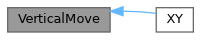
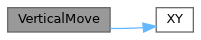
edge "XY" -> "VerticalMove": reversed
